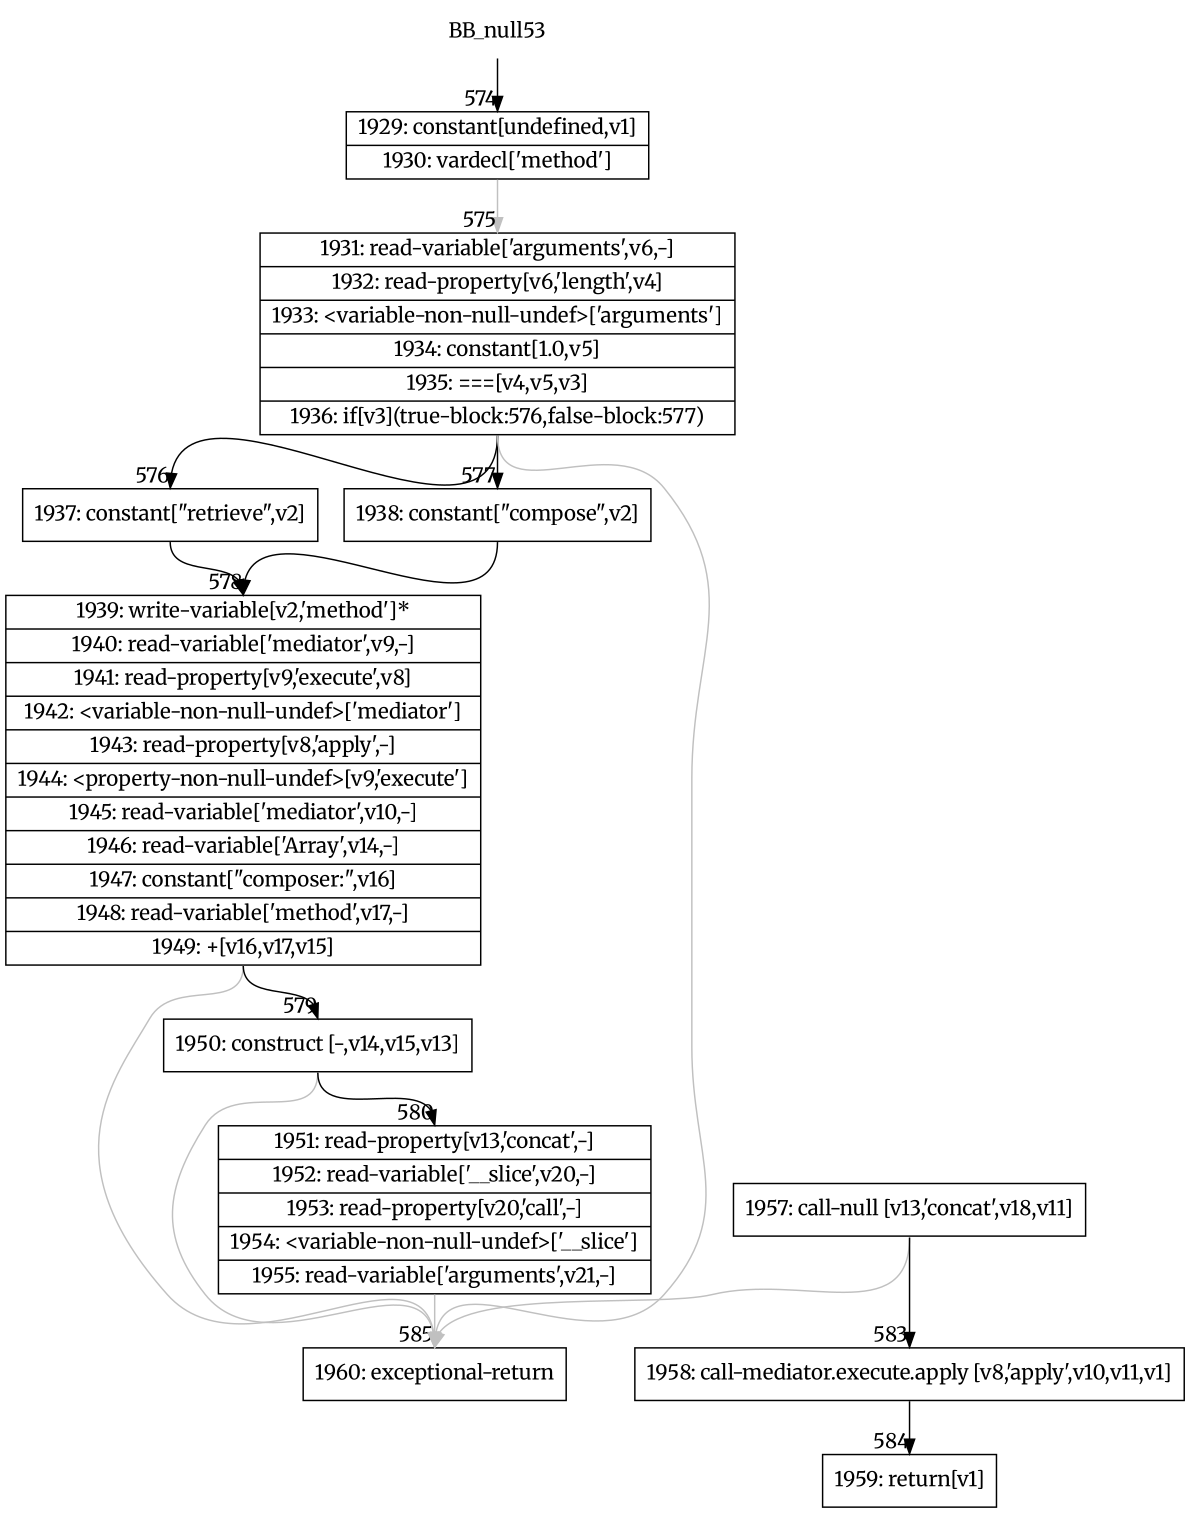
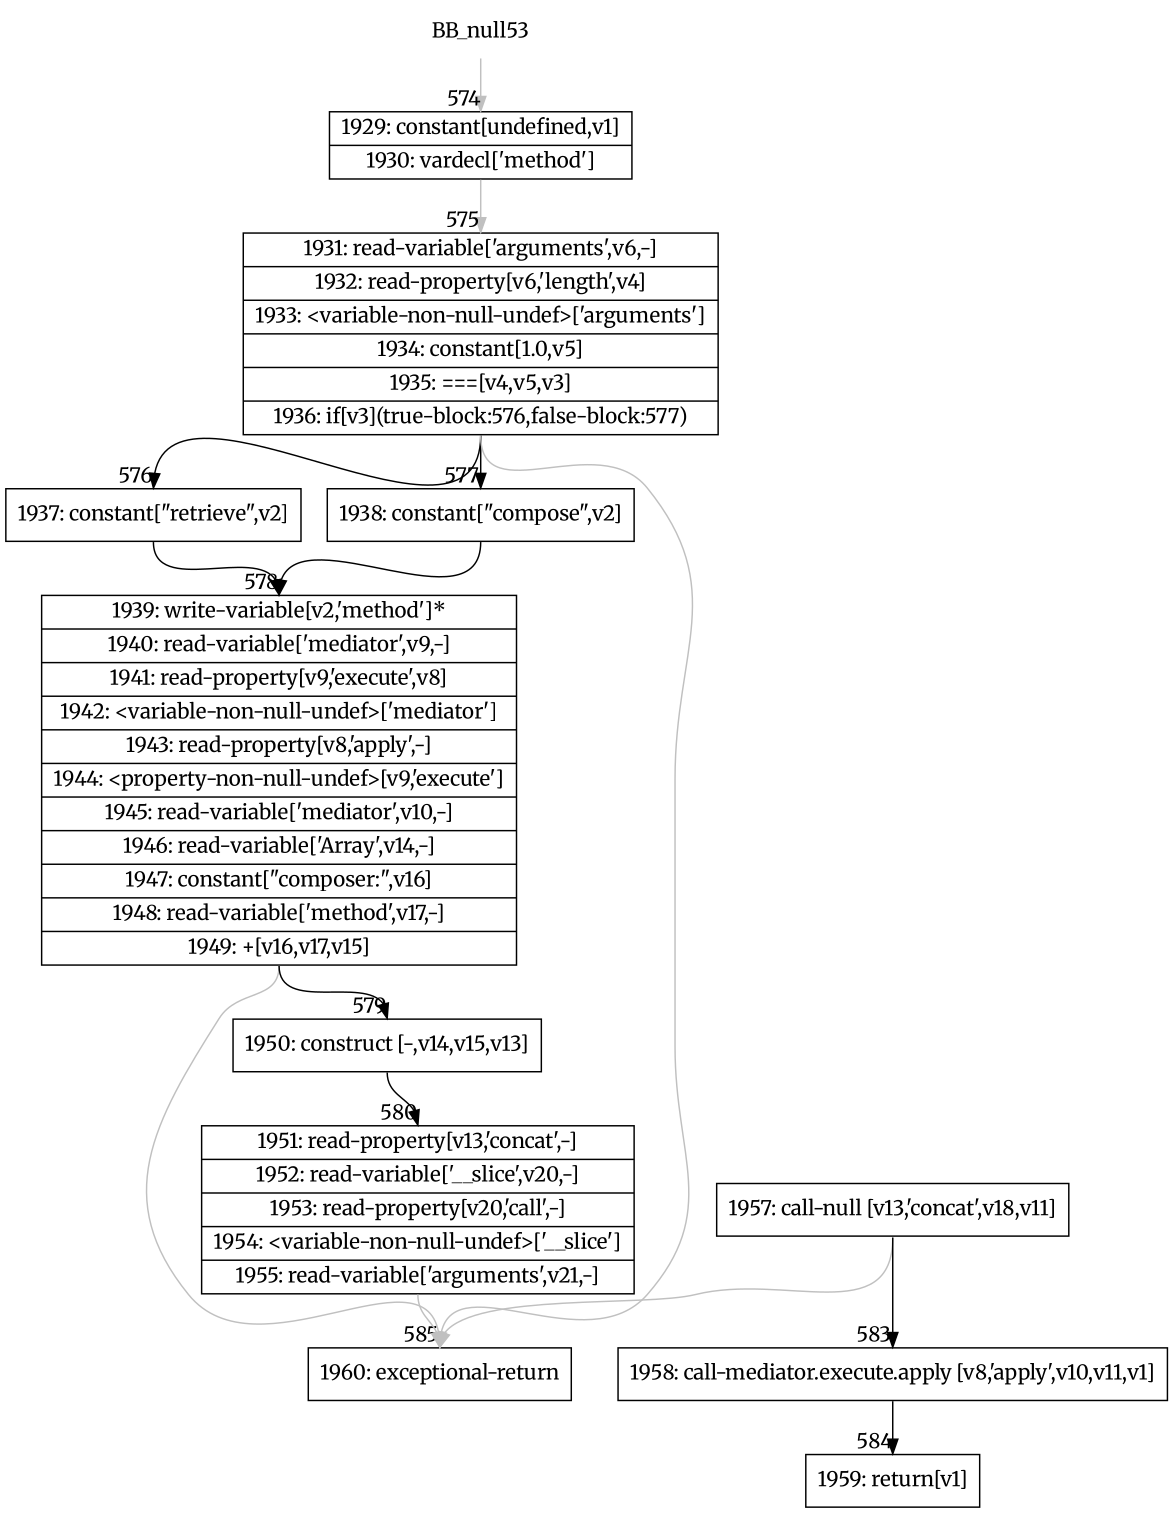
edge "BB_null53" -> "1929: constant[undefined,v1]": color black -> gray
edge "1950: construct [-,v14,v15,v13]" -> "1960: exceptional-return": removed
